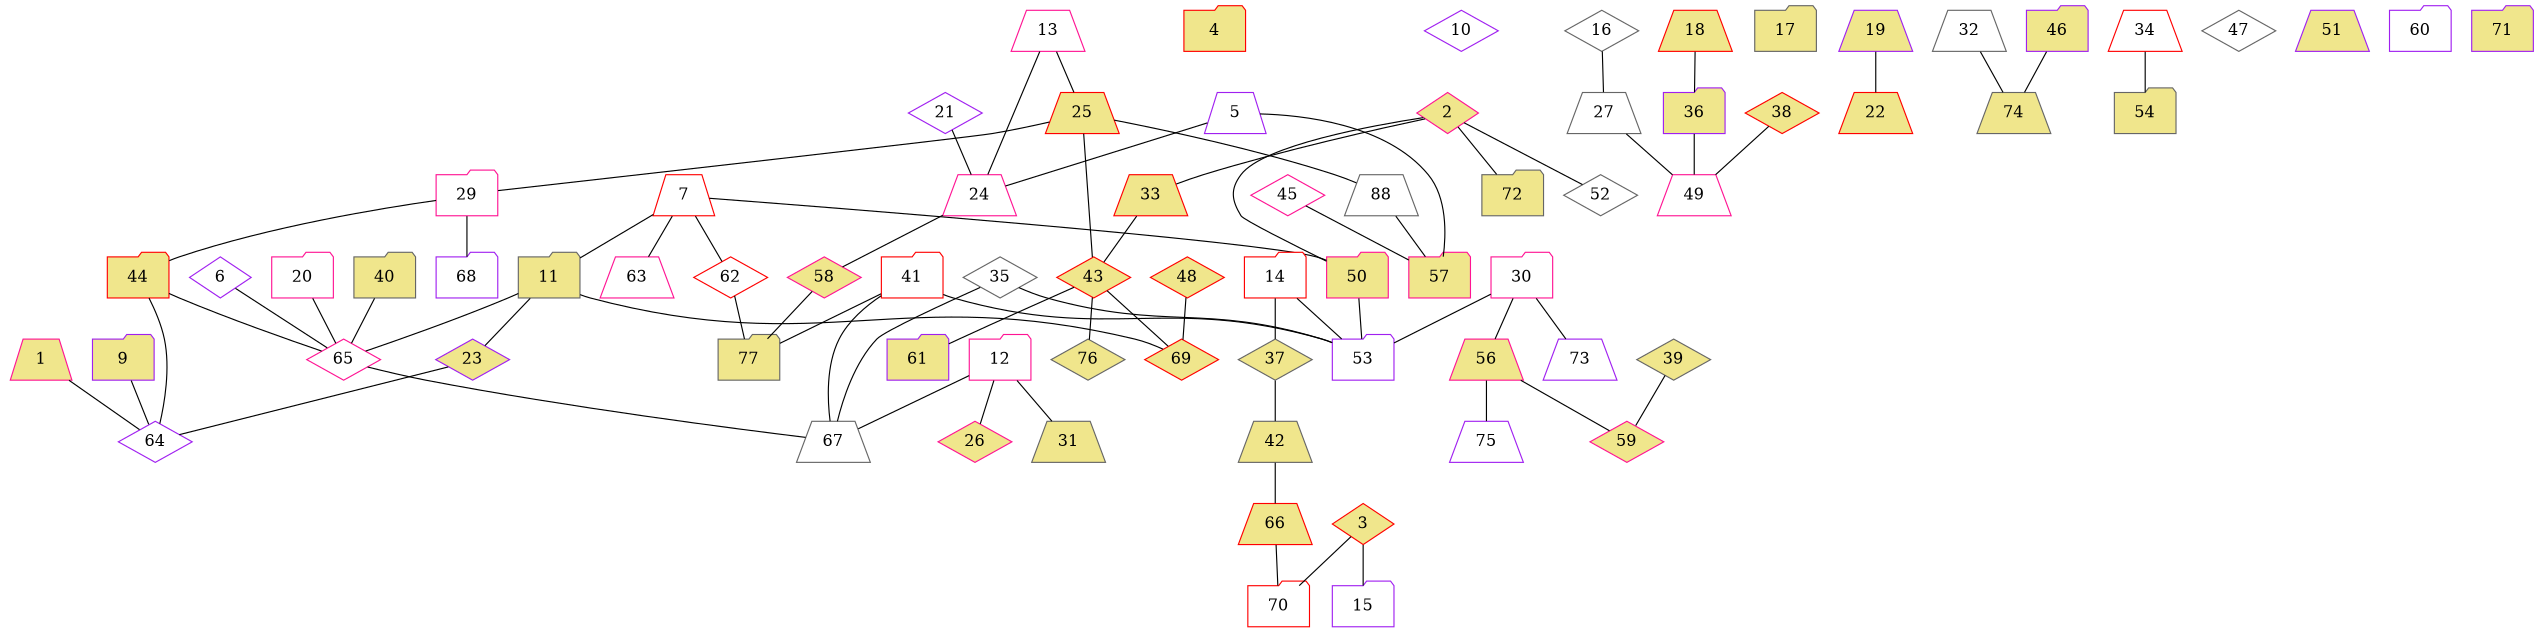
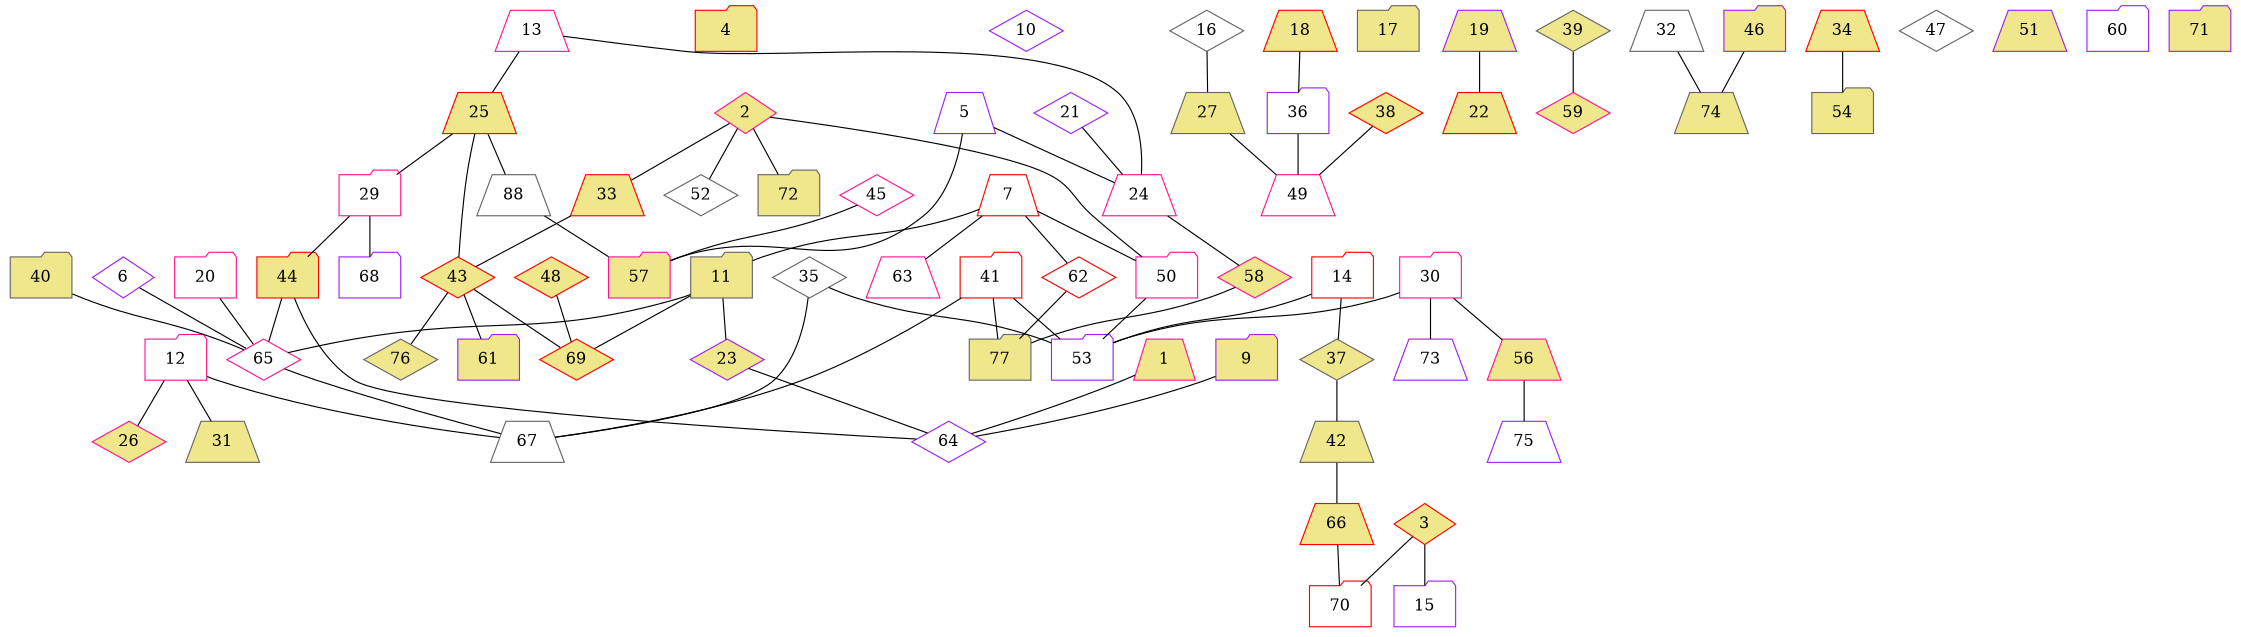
node "34": fillcolor white -> khaki
node "27": fillcolor white -> khaki
node "36": fillcolor khaki -> white
node "50": fillcolor khaki -> white
edge "56" -- "59": removed
